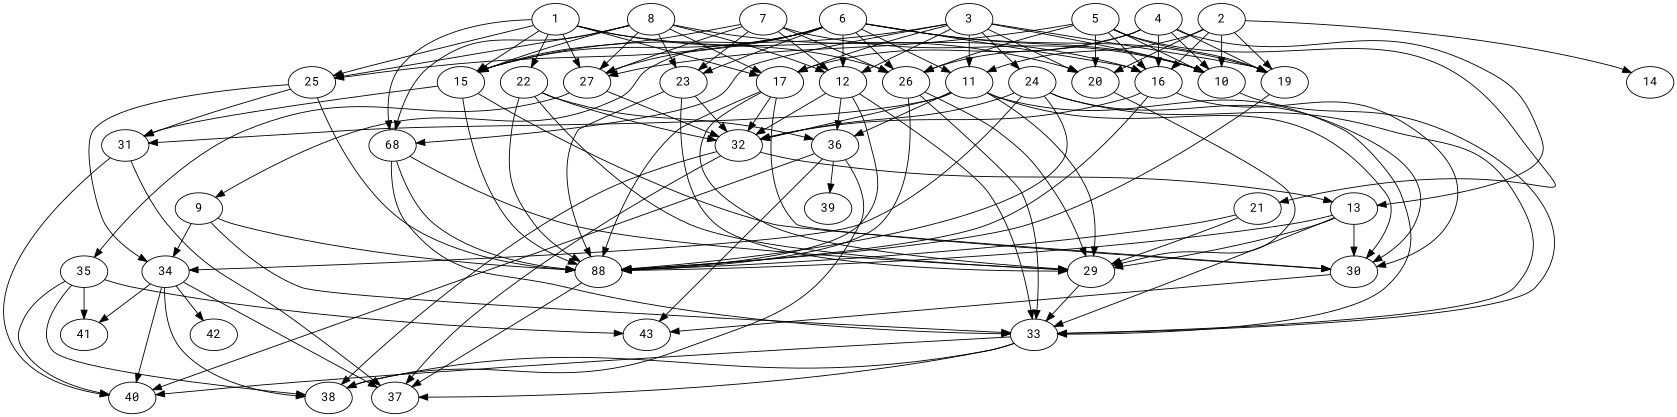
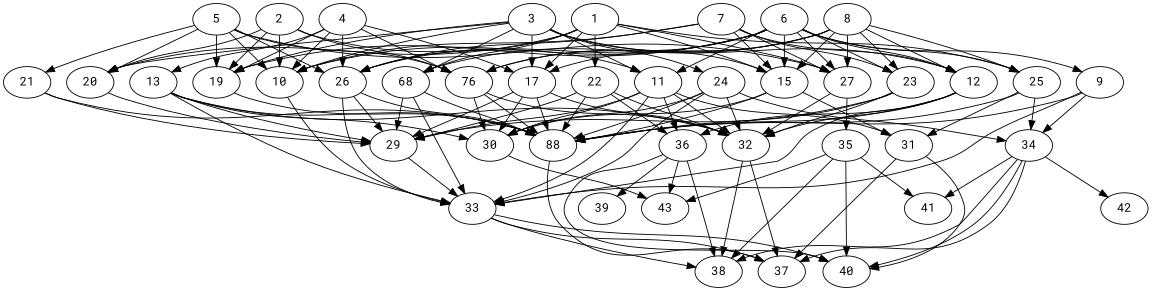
node "16": label "16" -> "76"
node "14": removed
edge "32" -> "13": reversed
